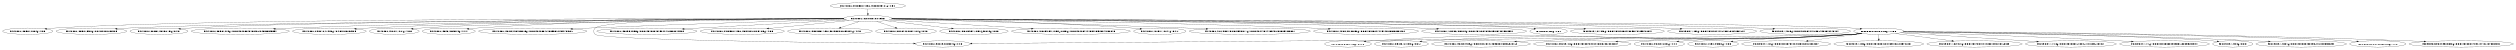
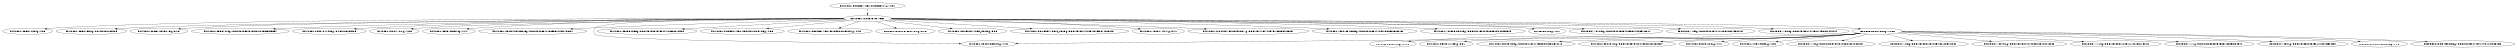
node "github.com/jonboulle/clockwork@v0.1.0": label "github.com/jonboulle/clockwork@v0.1.0" -> "cloud.com/jonboulle/clockwork@v0.1.0"
node "golang.org/x/text@v0.3.0": removed
